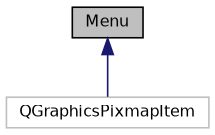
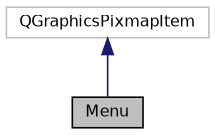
edge "QGraphicsPixmapItem" -> "Menu": reversed
